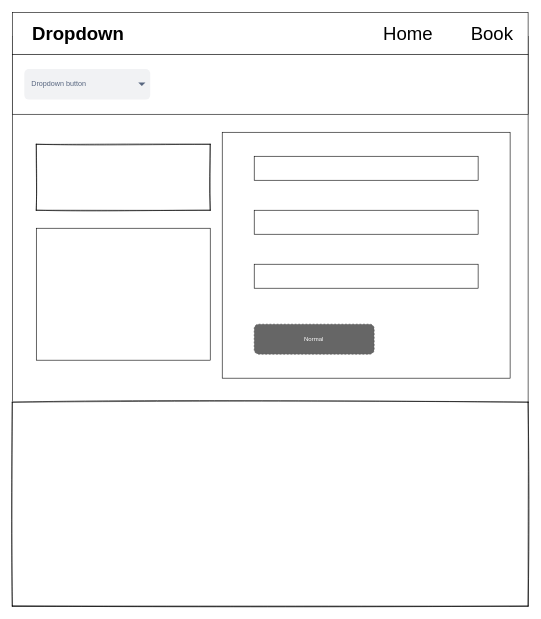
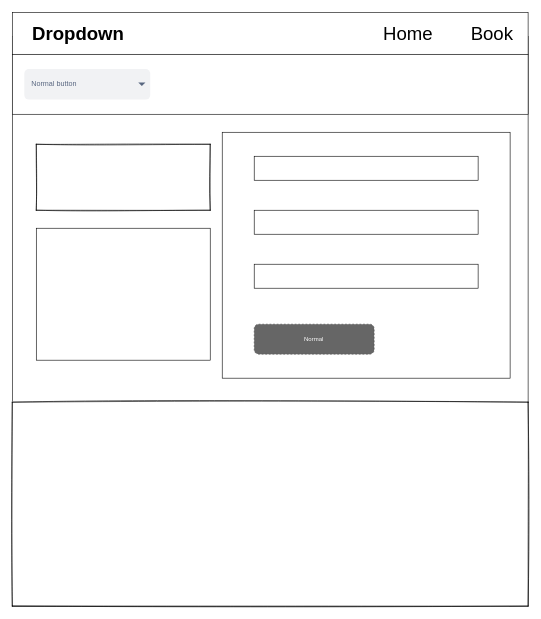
node "Dropdown button": label "Dropdown button" -> "Normal button"
